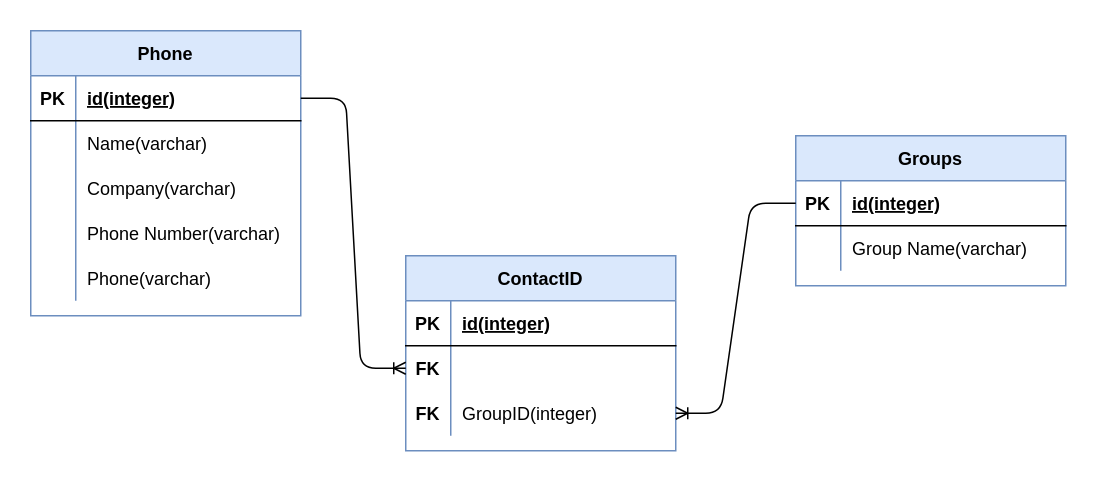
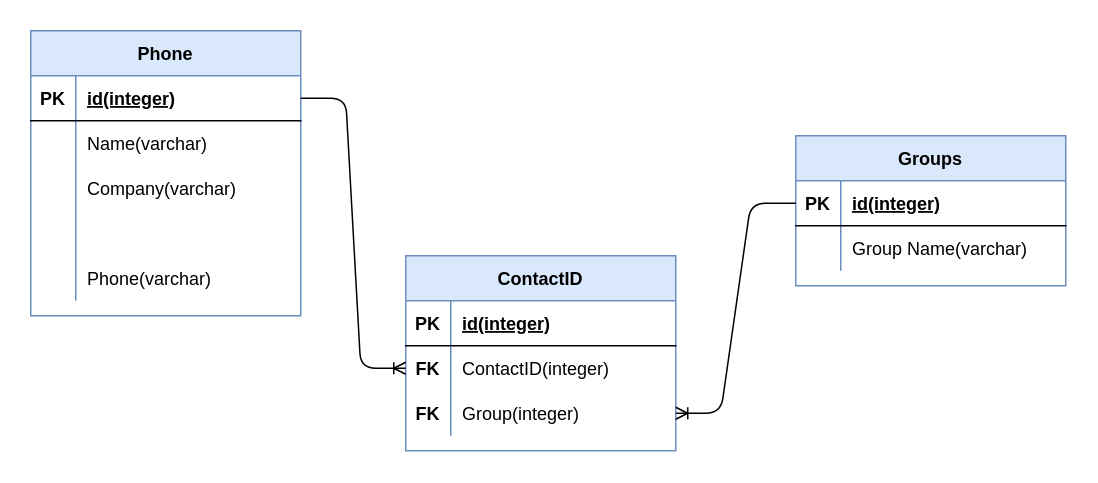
node "Phone Number(varchar)": removed
node "ContactID(integer)": added
node "GroupID(integer)": label "GroupID(integer)" -> "Group(integer)"
